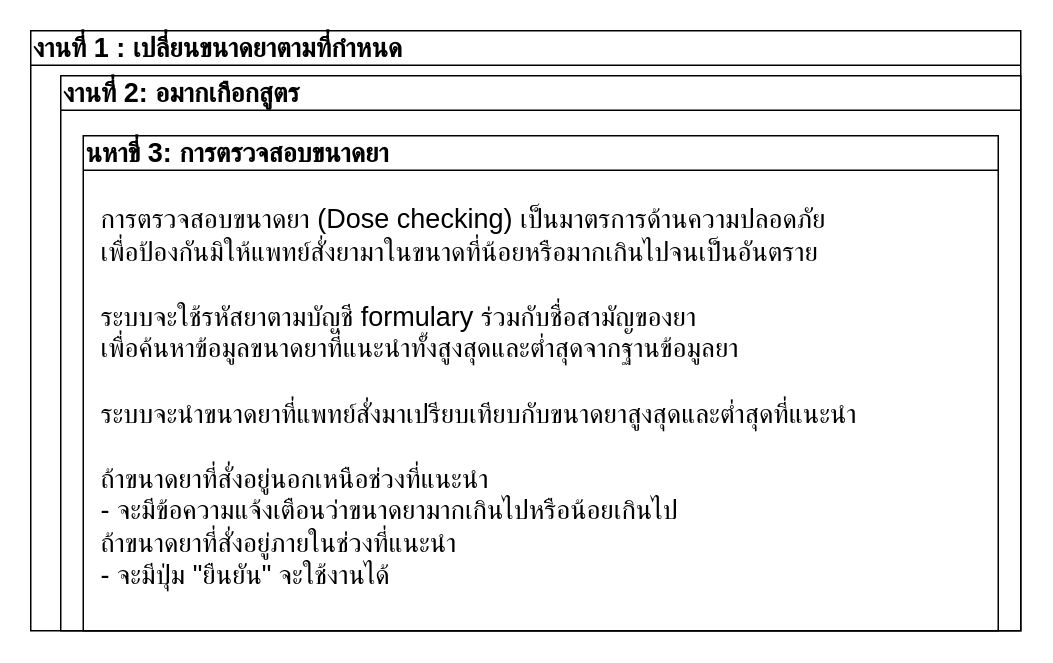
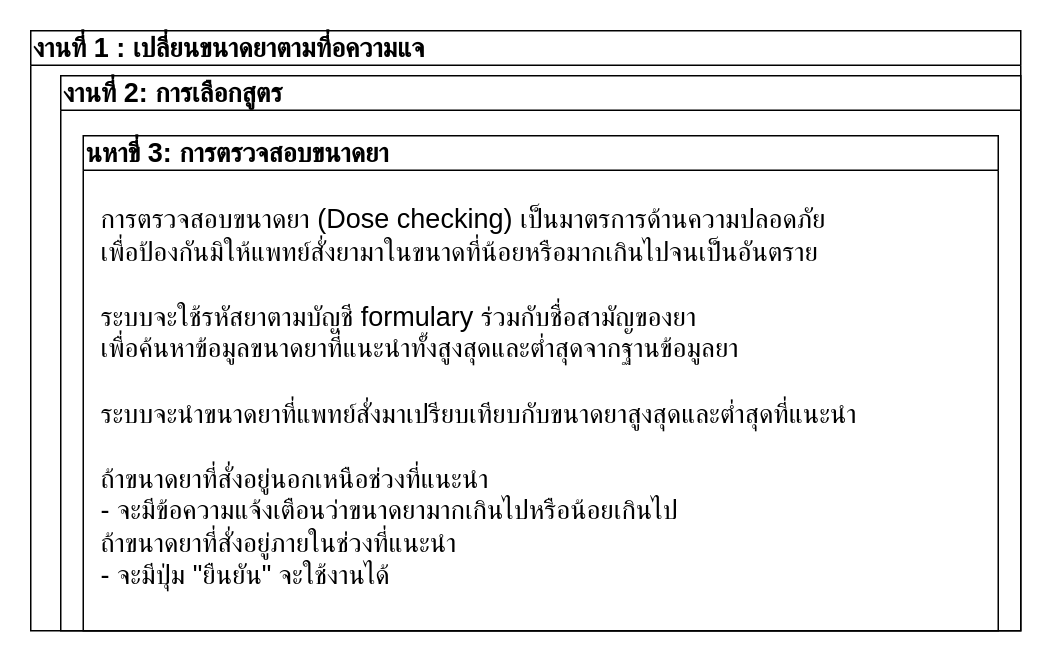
node "งานที่ 1 : เปลี่ยนขนาดยาตามที่กำหนด": label "งานที่ 1 : เปลี่ยนขนาดยาตามที่กำหนด" -> "งานที่ 1 : เปลี่ยนขนาดยาตามที่อความแจ"
node "งานที่ 2: อมากเกือกสูตร": label "งานที่ 2: อมากเกือกสูตร" -> "งานที่ 2: การเลือกสูตร"
